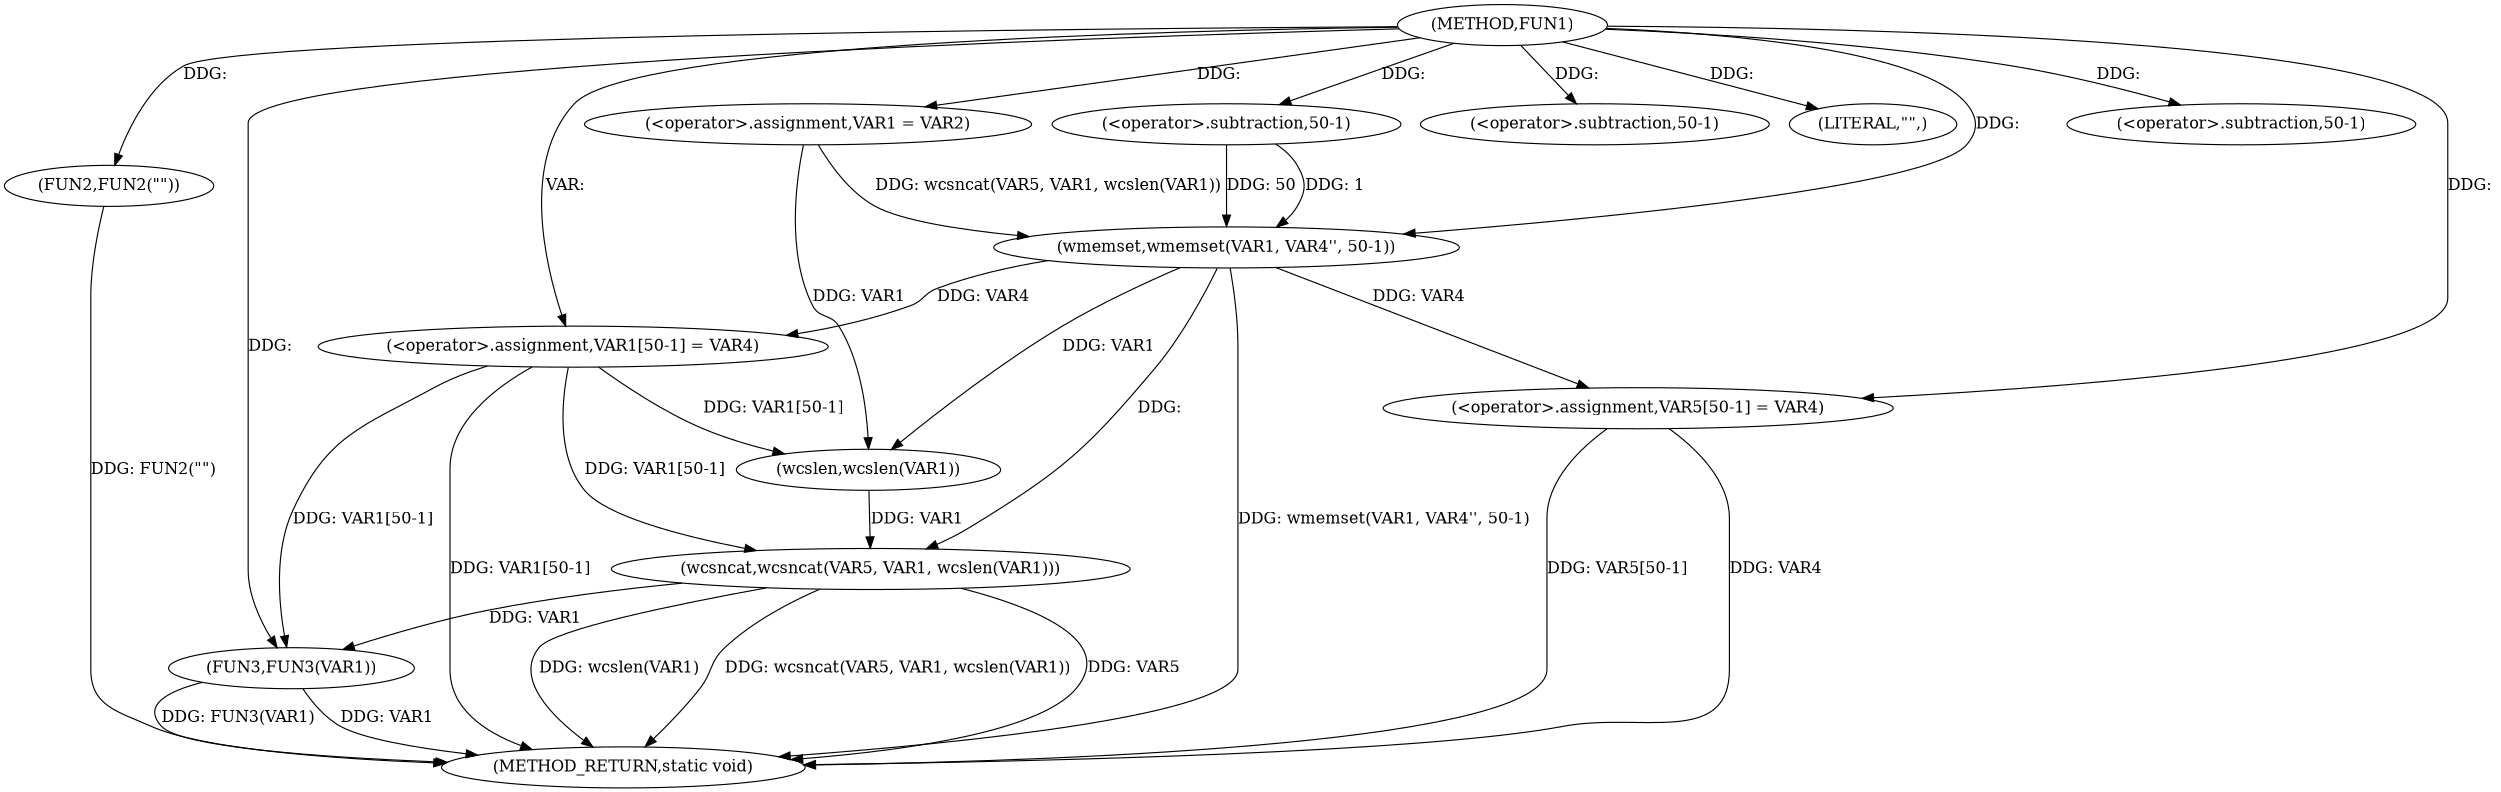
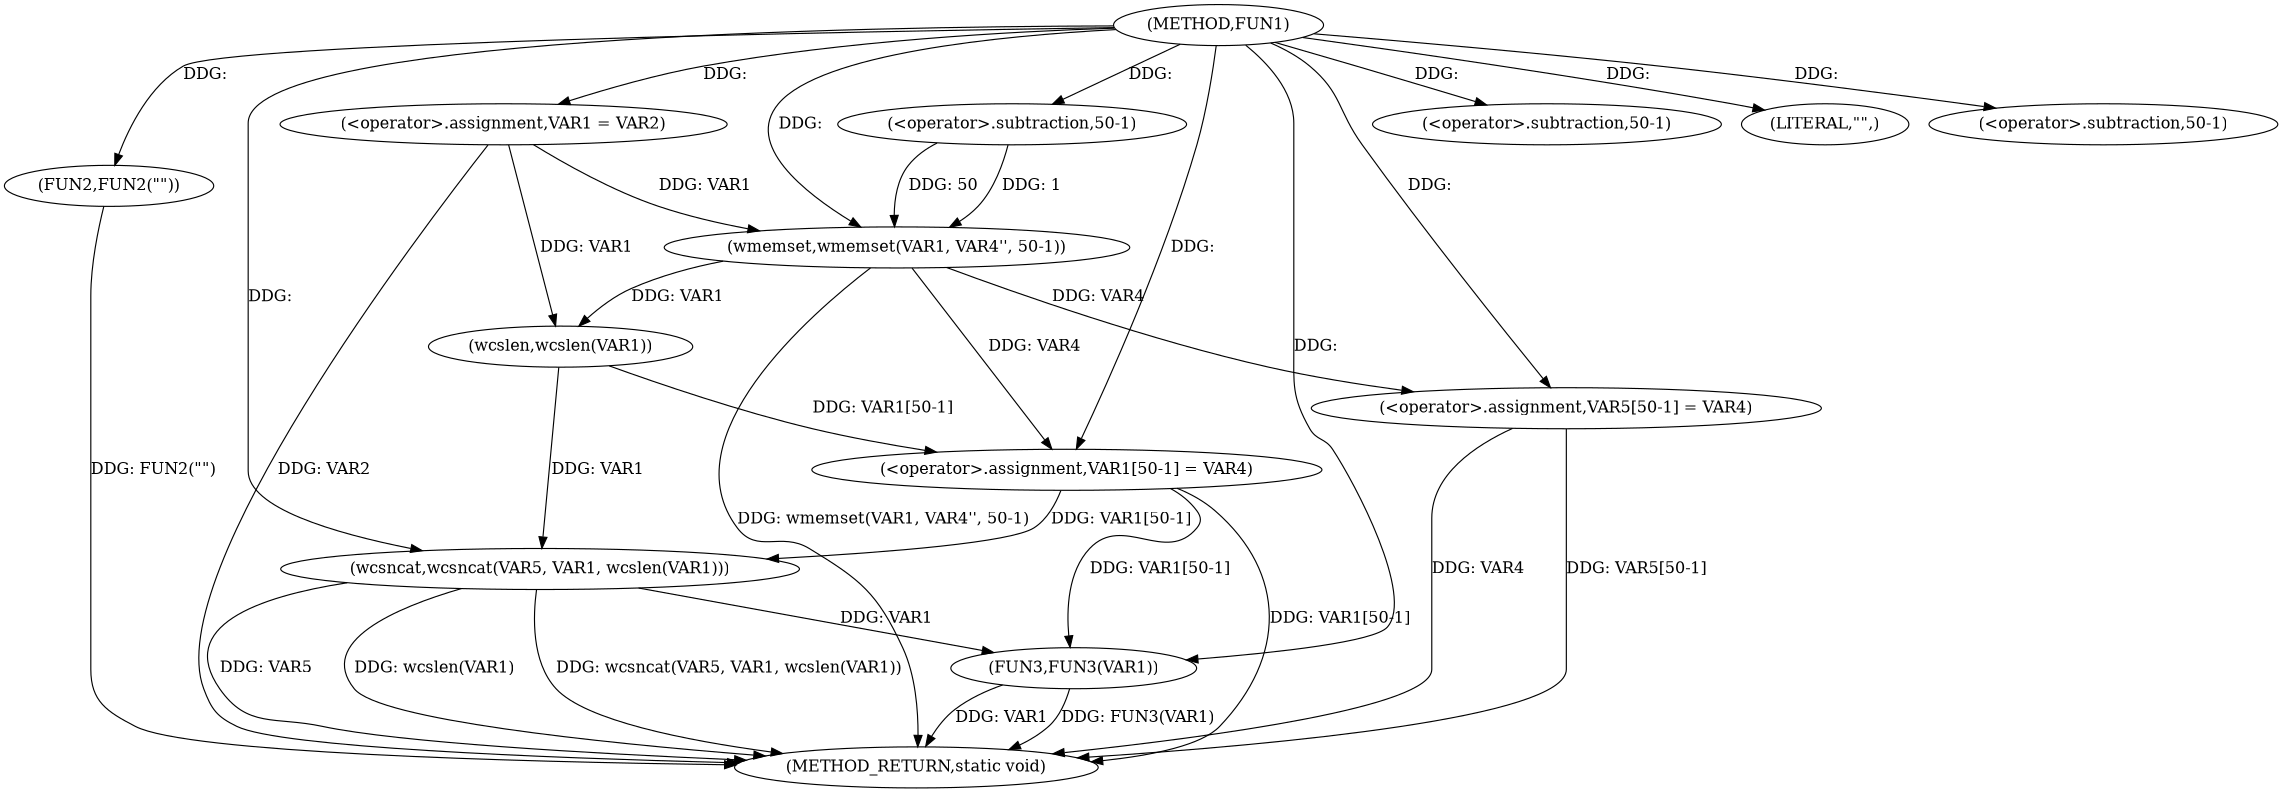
edge "(METHOD,FUN1)" -> "(<operator>.assignment,VAR1[50-1] = VAR4)": label "VAR: " -> "DDG: "
edge "(<operator>.assignment,VAR1 = VAR2)" -> "(wmemset,wmemset(VAR1, VAR4'', 50-1))": label "DDG: wcsncat(VAR5, VAR1, wcslen(VAR1))" -> "DDG: VAR1"
edge "(<operator>.assignment,VAR1[50-1] = VAR4)" -> "(wcslen,wcslen(VAR1))": reversed
edge "(wmemset,wmemset(VAR1, VAR4'', 50-1))" -> "(wcsncat,wcsncat(VAR5, VAR1, wcslen(VAR1)))": now "(METHOD,FUN1)" -> "(wcsncat,wcsncat(VAR5, VAR1, wcslen(VAR1)))"
edge "(<operator>.assignment,VAR1 = VAR2)" -> "(METHOD_RETURN,static void)": added, label "DDG: VAR2"
